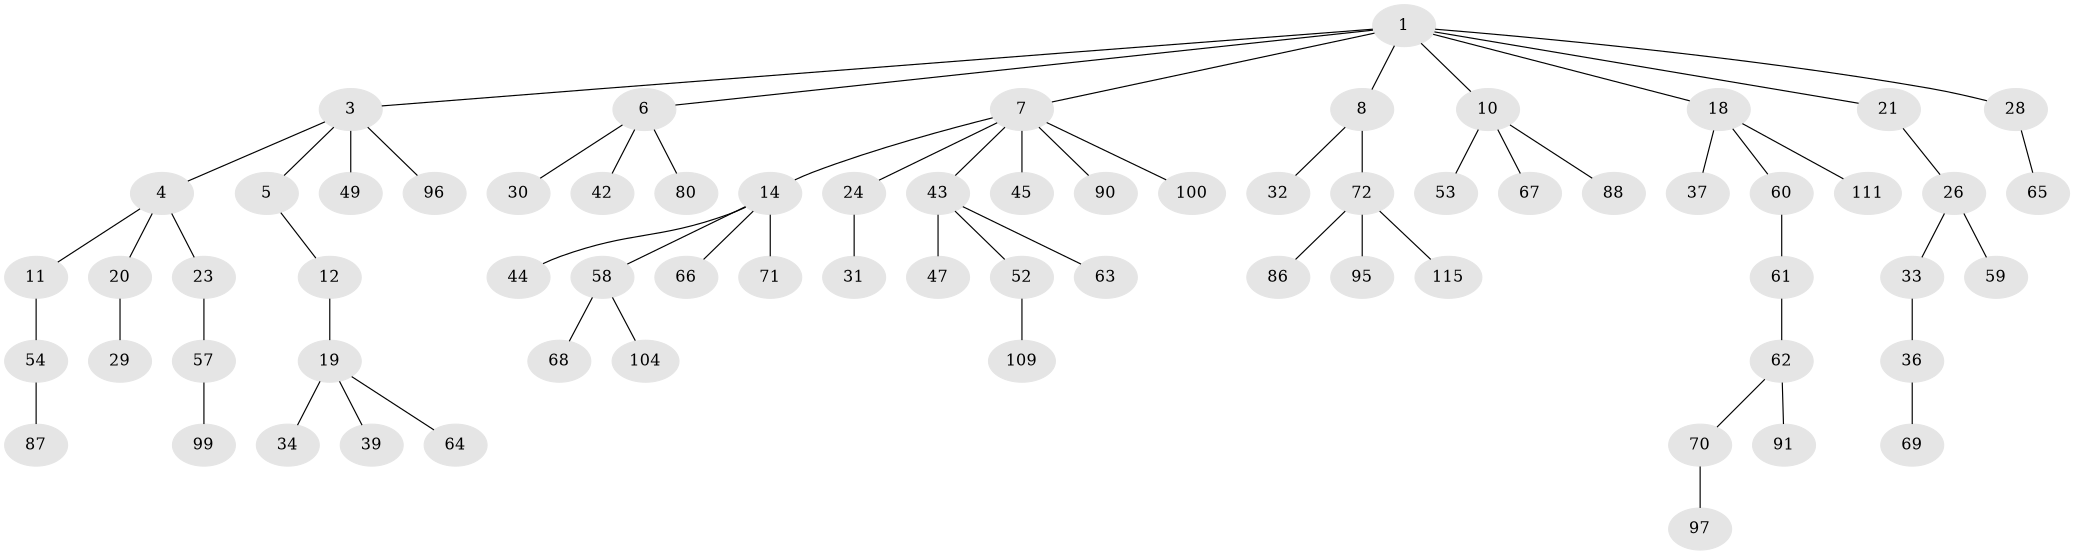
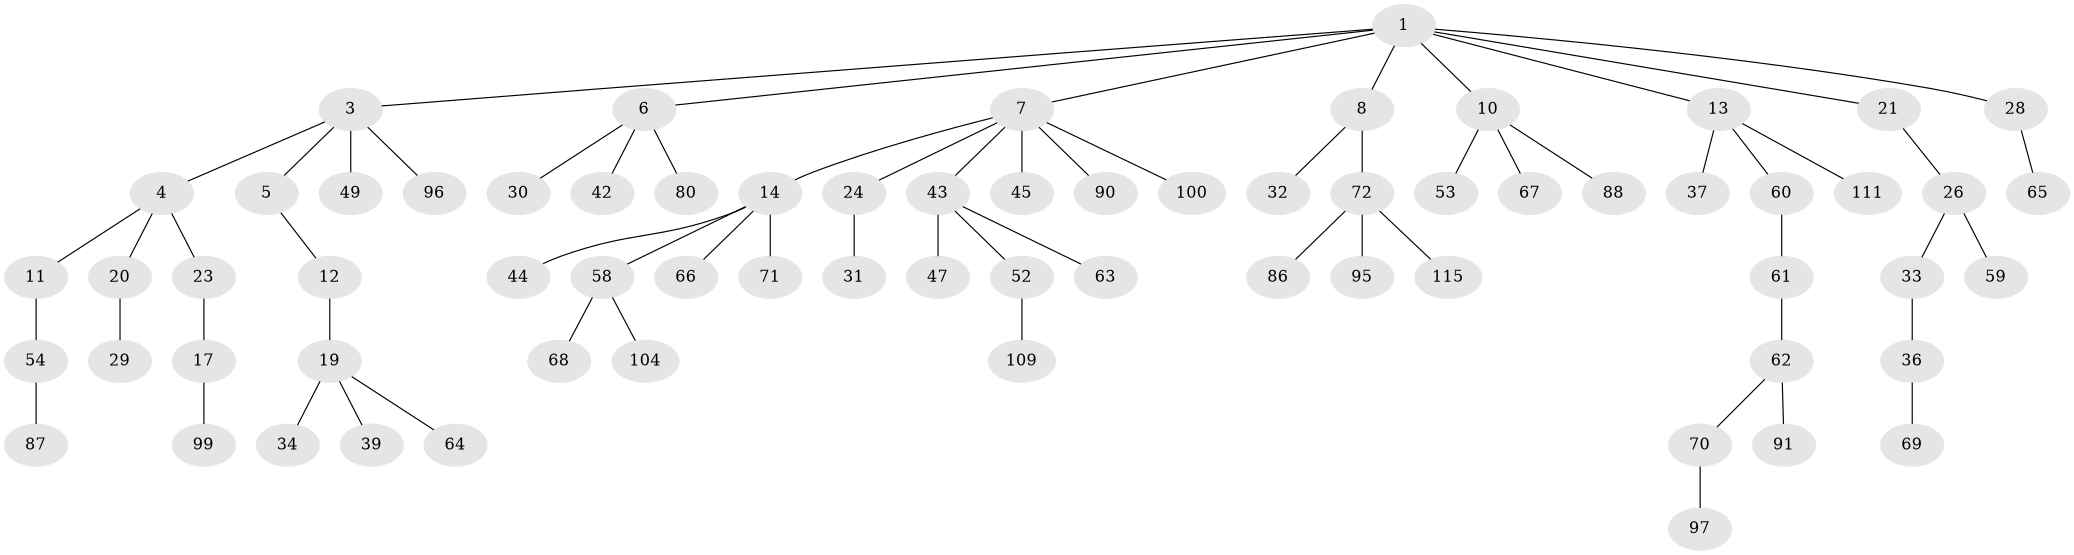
node "18": label "18" -> "13"
node "57": label "57" -> "17"
